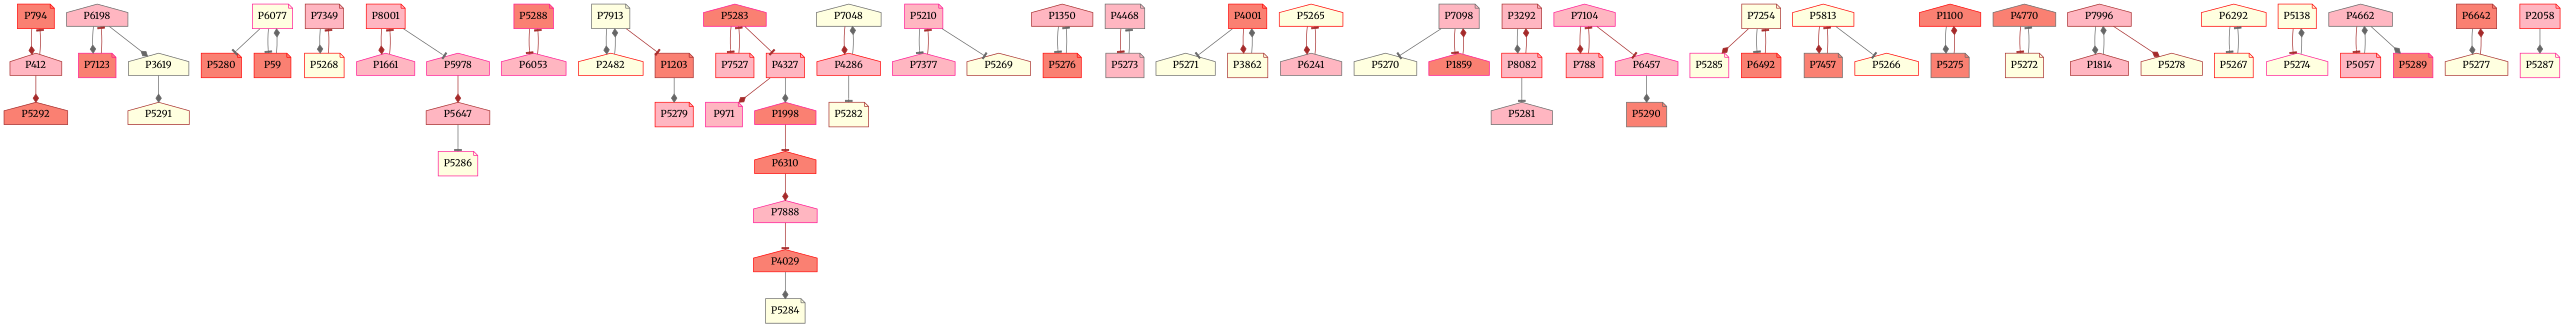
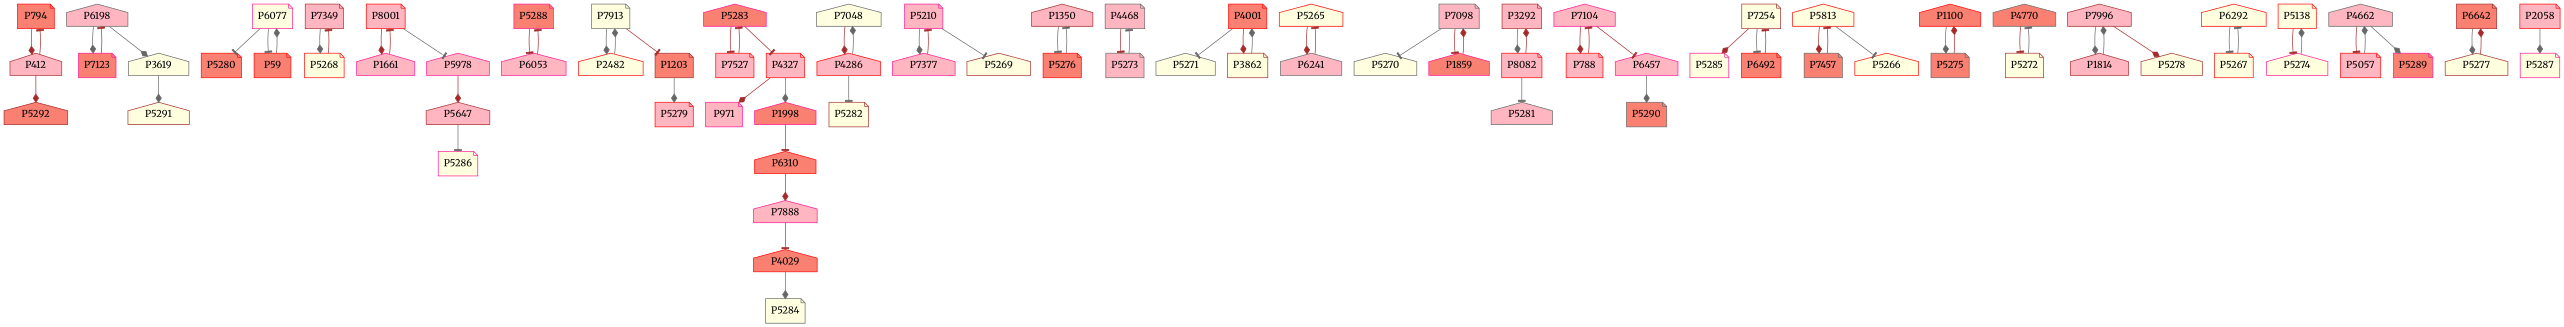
edge "P5210" -> "P7377": arrowhead tee -> diamond
